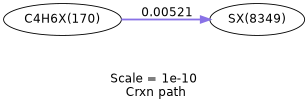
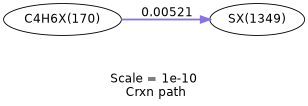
node "SX(8349)": label "SX(8349)" -> "SX(1349)"
